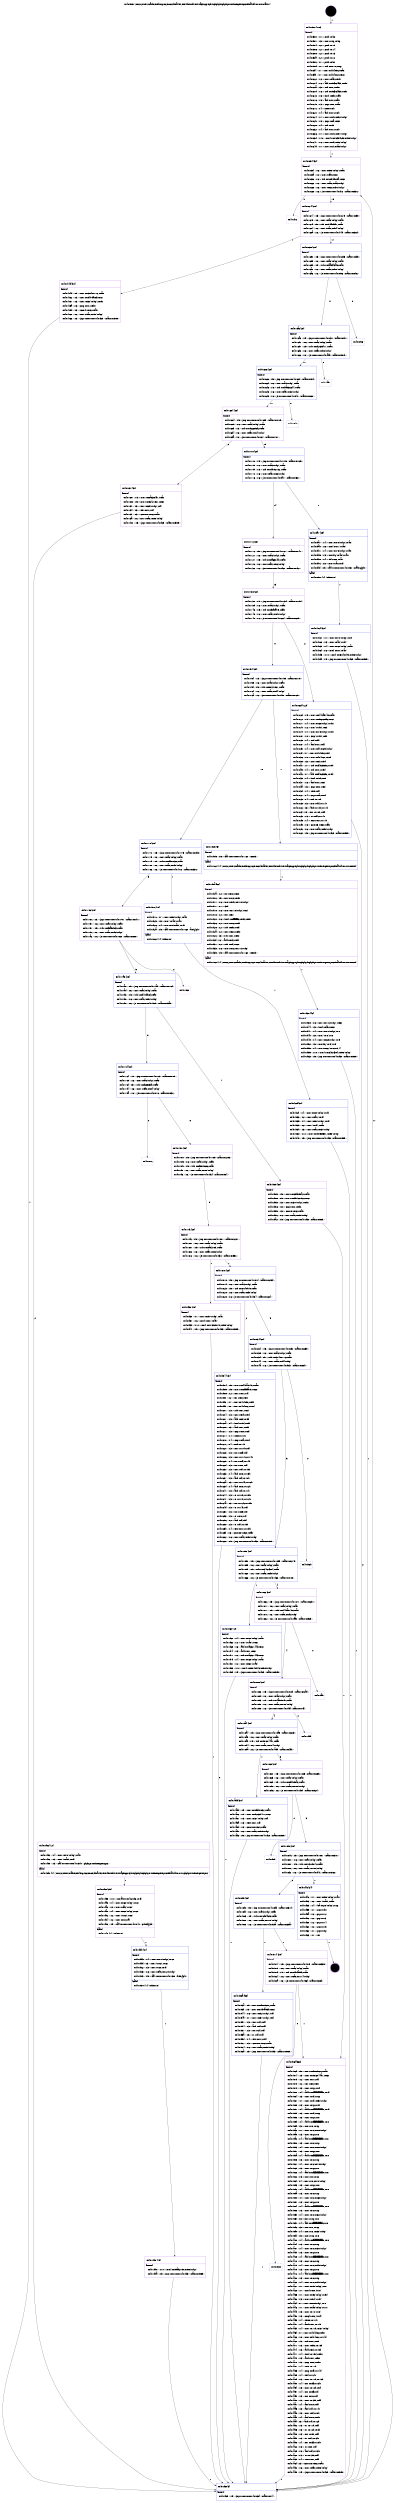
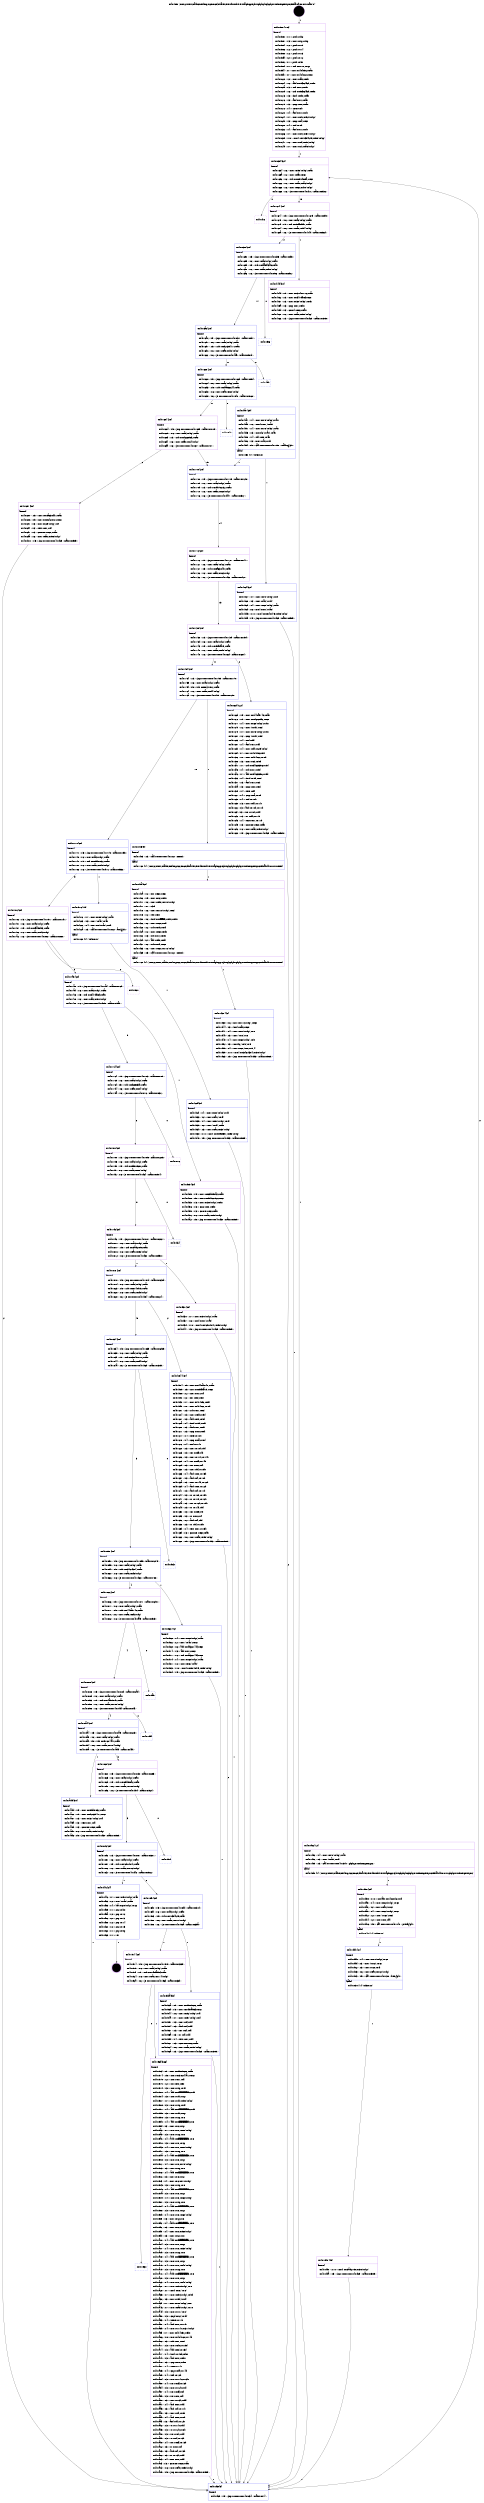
edge "0x401700 [28]" -> "0x401ba7 [29]": reversed
node "0x401f64": added
edge "0x401b89 [30]" -> "0x40196f [366]": now "0x401b89 [30]" -> "0x401fc9 [5]"
